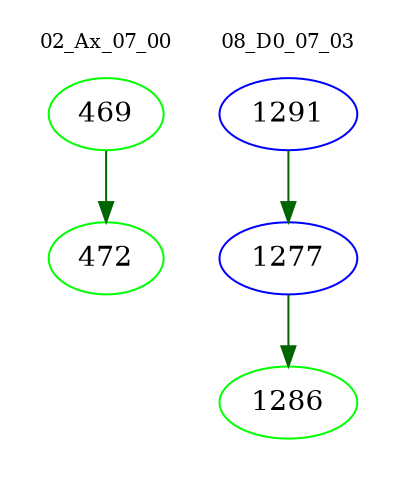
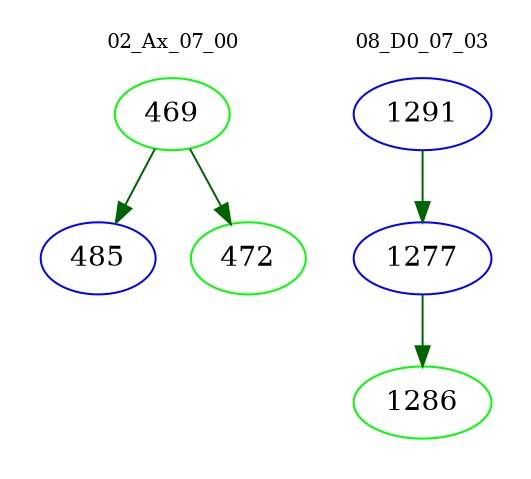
node "485": added
